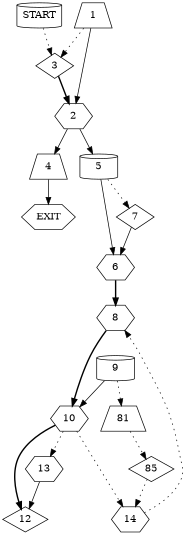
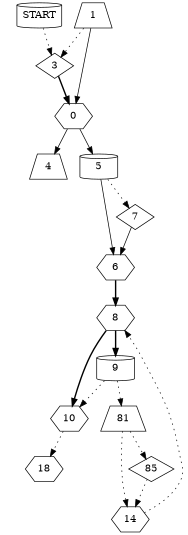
node "2": label "2" -> "0"
node "EXIT": removed
edge "8" -> "9": added
edge "9" -> "10": style solid -> dotted
edge "10" -> "14": now "81" -> "14"
node "13": label "13" -> "18"
node "12": removed
